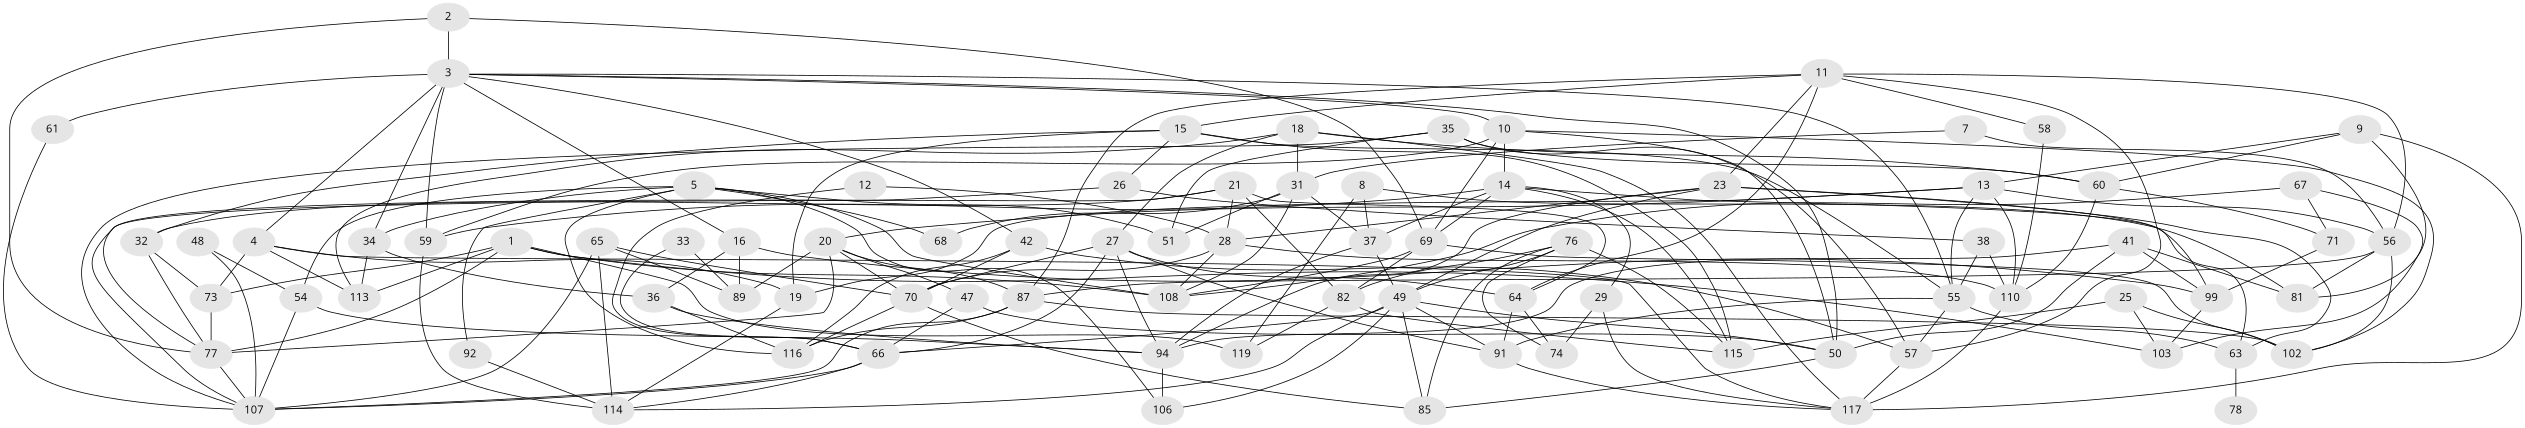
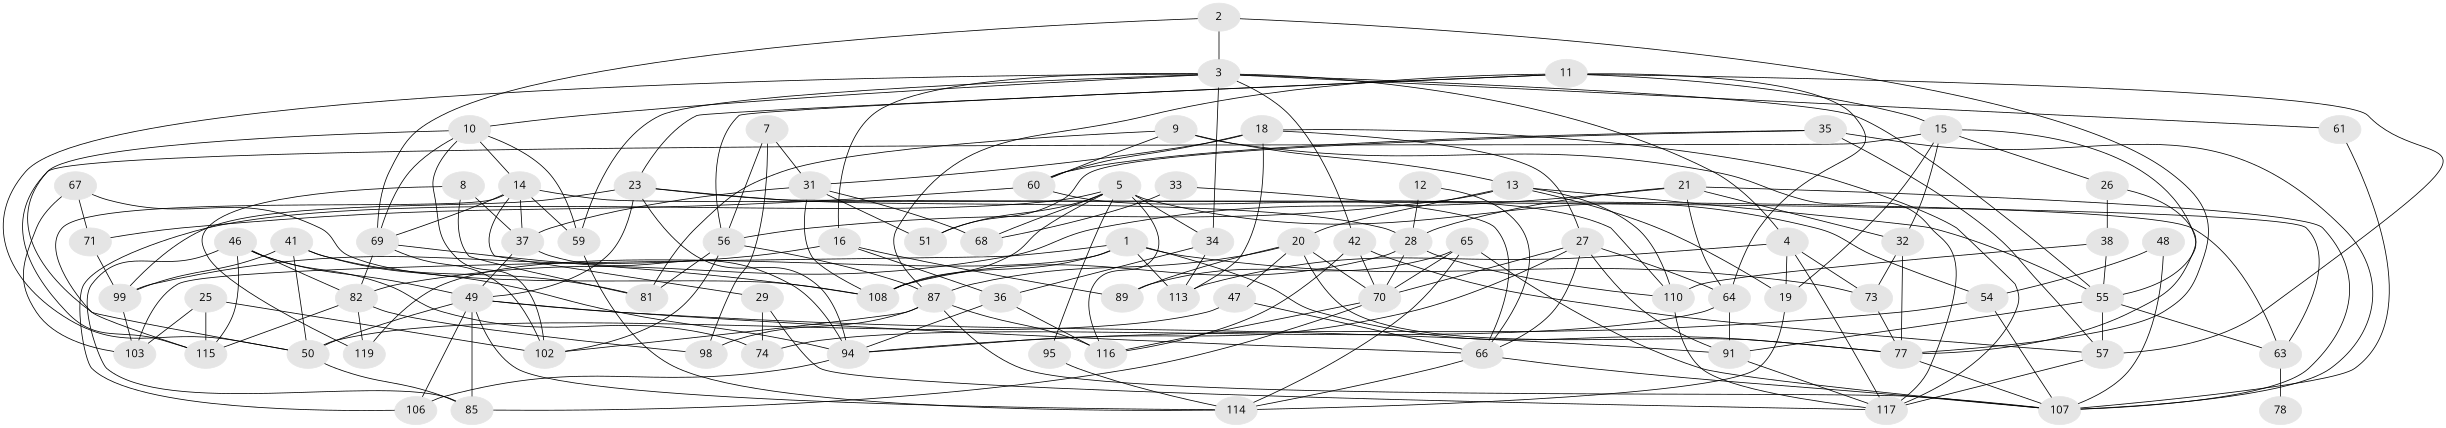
node "58": removed
node "76": label "76" -> "46"
edge "33" -- "89": now "33" -- "68"
node "92": label "92" -> "95"
node "98": added
